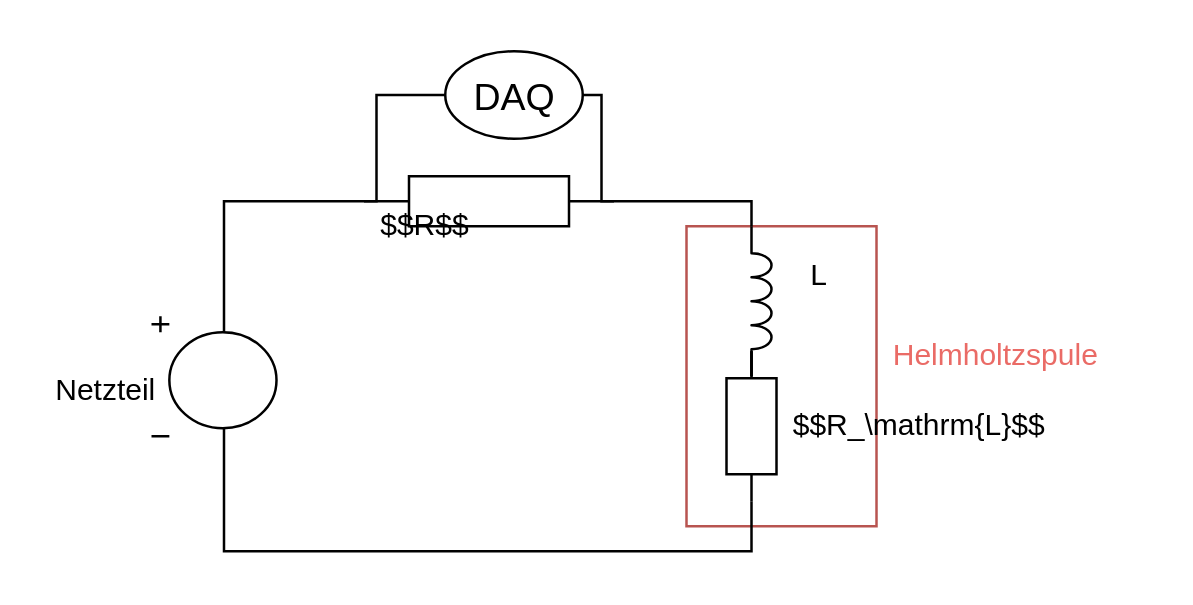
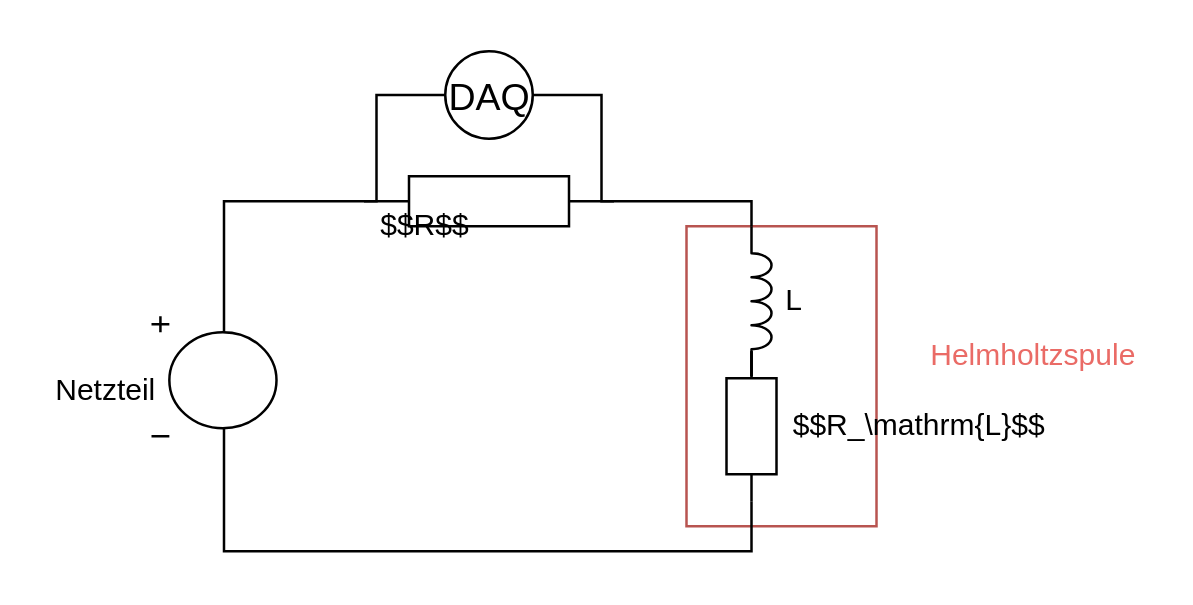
node "DAQ": size 138x88 -> 88x88
node "L": moved (831, 276) -> (806, 301)
node "Helmholtzspule": moved (1013, 356) -> (1050, 356)
